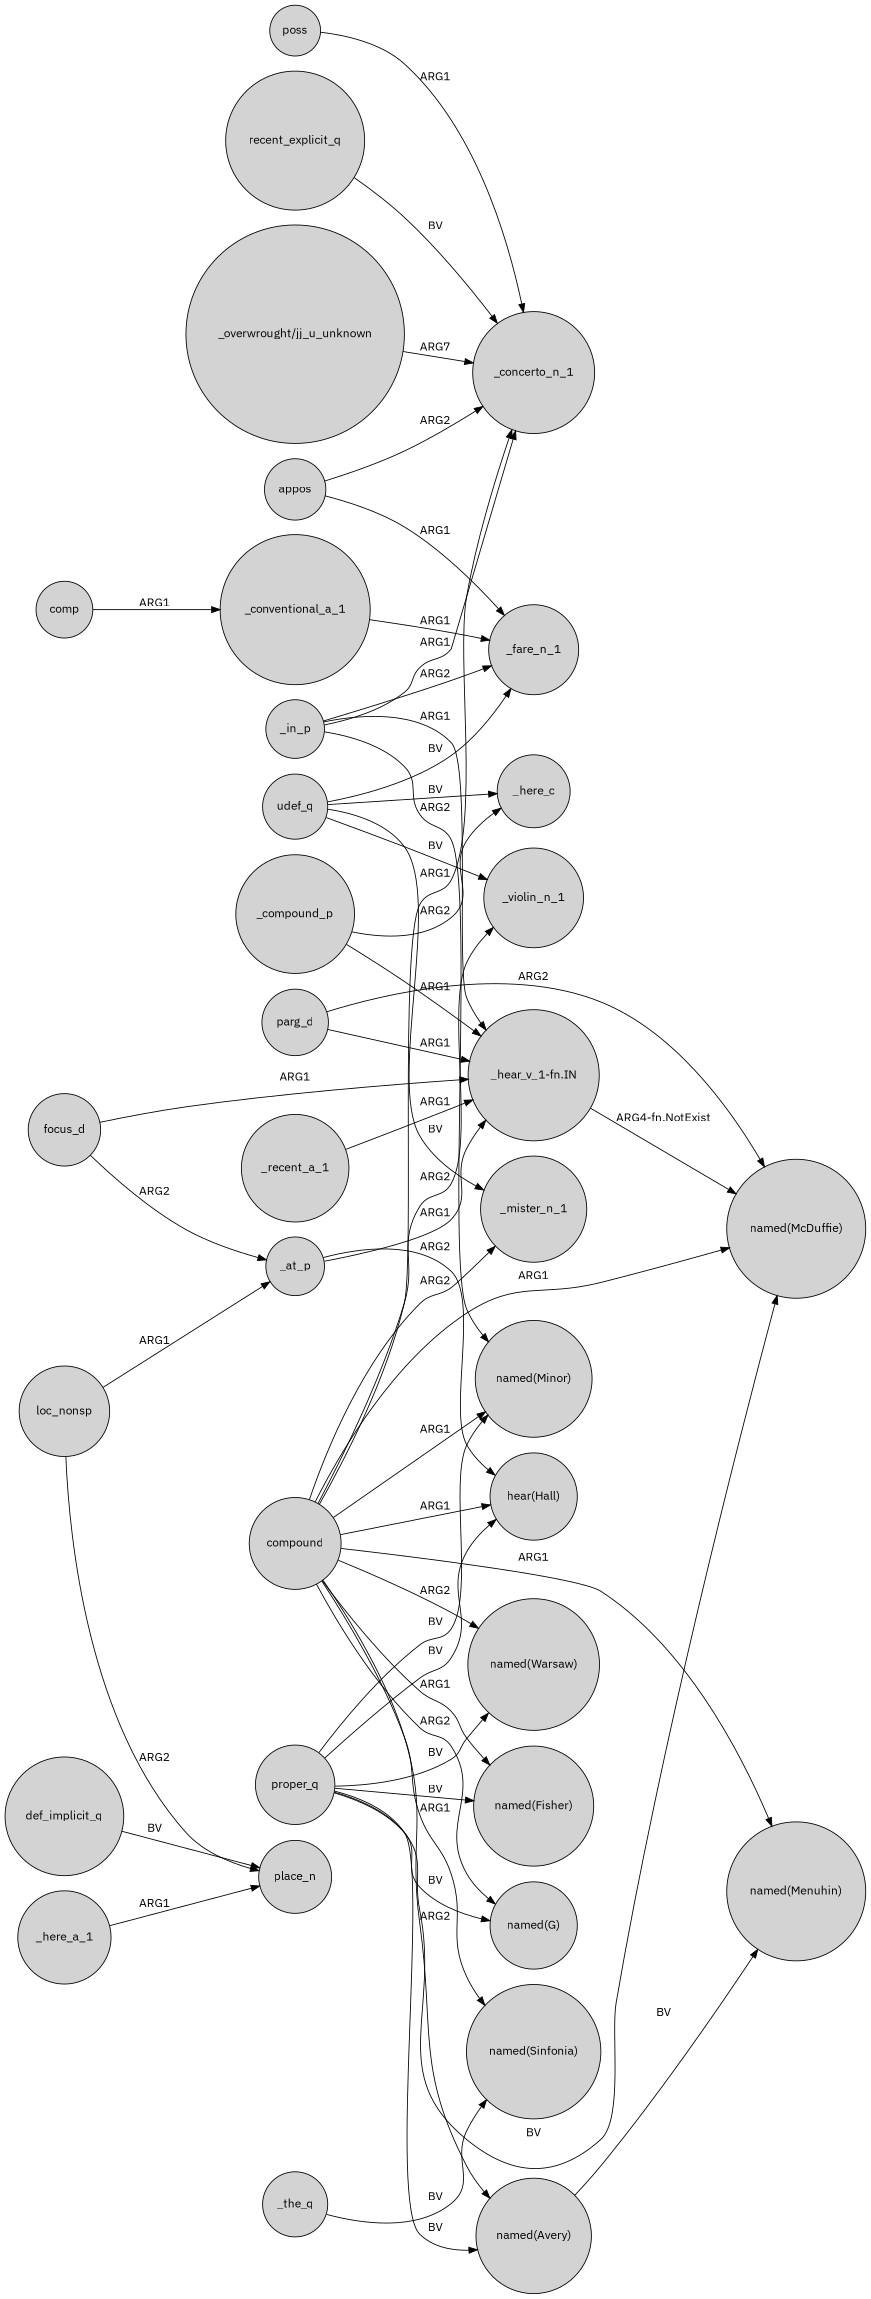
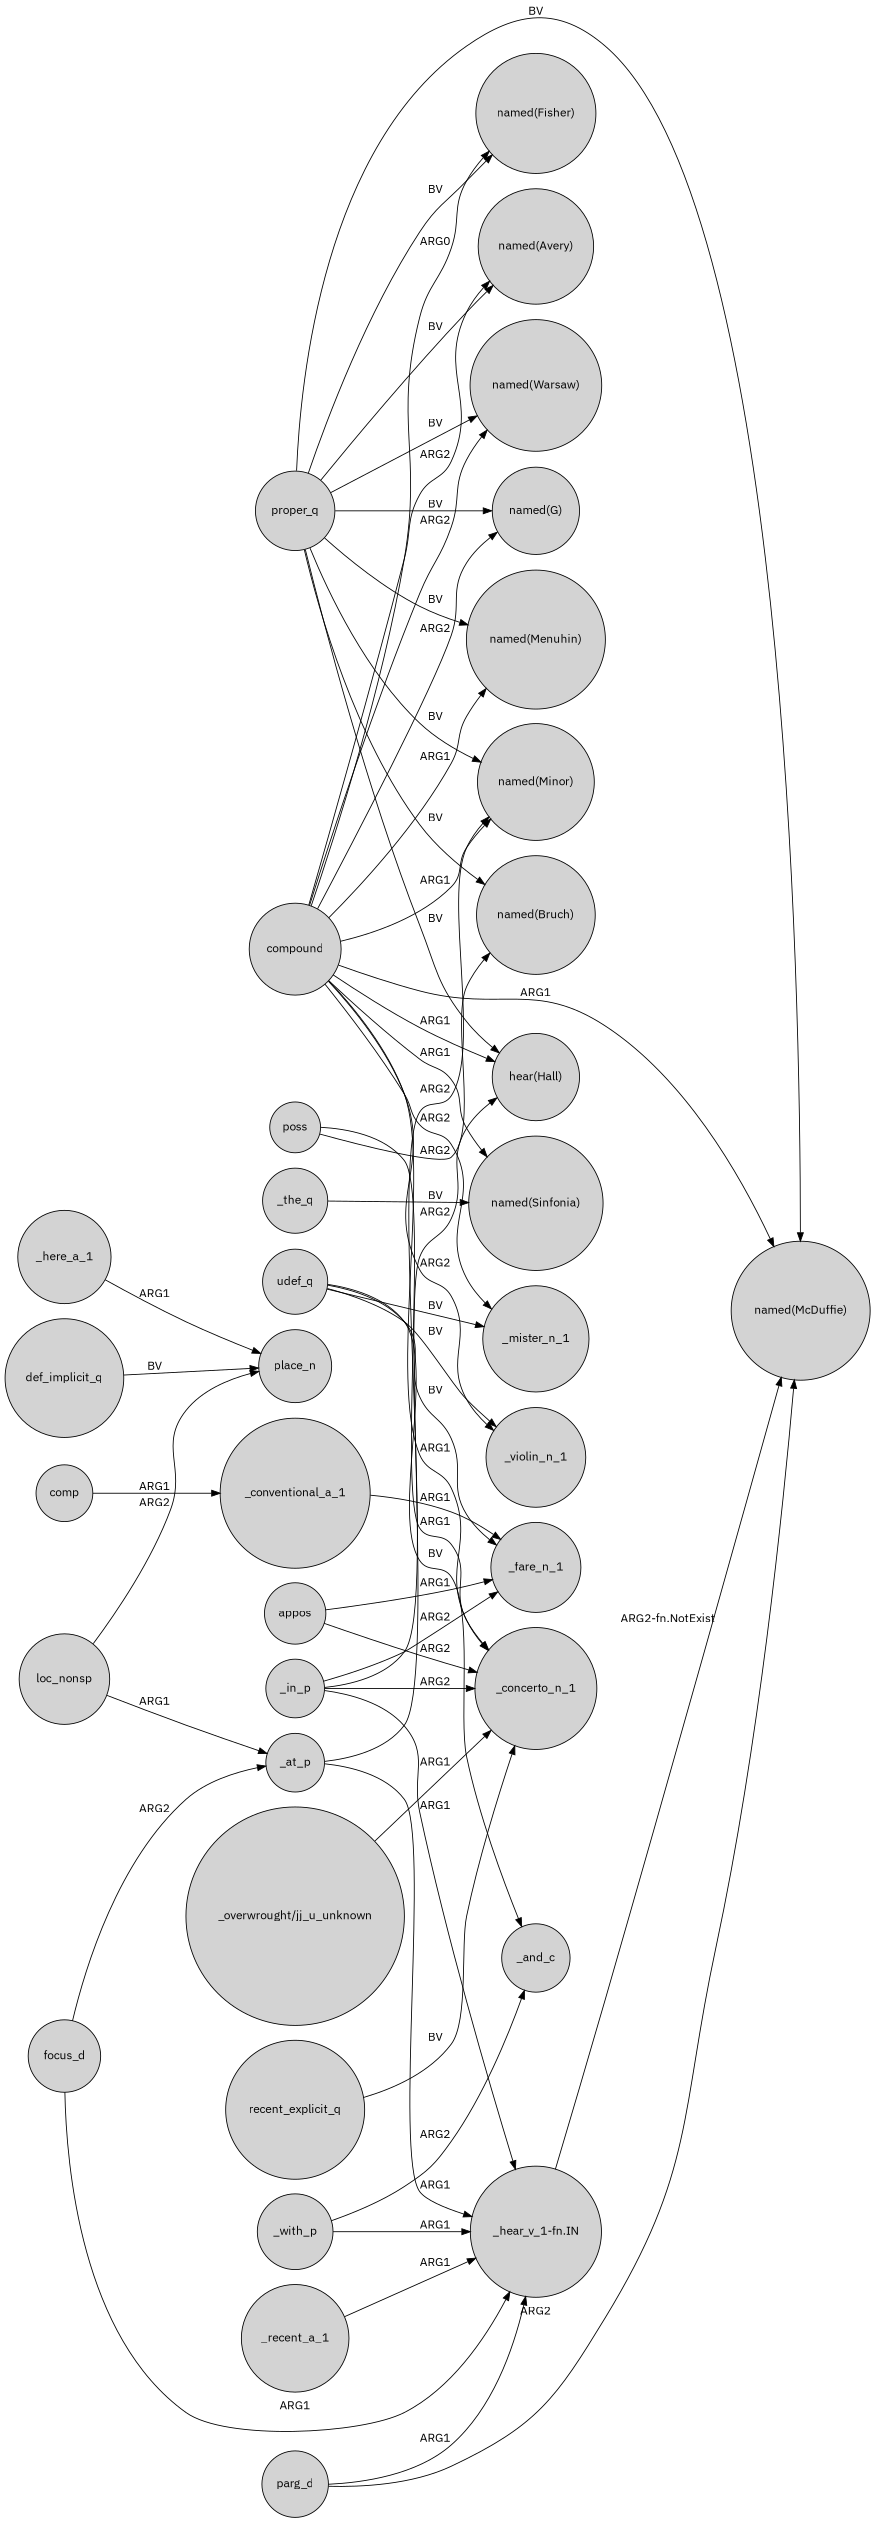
edge "_overwrought/jj_u_unknown" -> "_concerto_n_1": label "ARG7" -> "ARG1"
edge "_in_p" -> "_concerto_n_1": label "ARG1" -> "ARG2"
node "_here_c": label "_here_c" -> "_and_c"
node "_compound_p": label "_compound_p" -> "_with_p"
node "named(Bruch)": added
edge "_hear_v_1-fn.IN" -> "named(McDuffie)": label "ARG4-fn.NotExist" -> "ARG2-fn.NotExist"
edge "compound" -> "named(Fisher)": label "ARG1" -> "ARG0"
edge "named(Avery)" -> "named(Menuhin)": now "proper_q" -> "named(Menuhin)"
